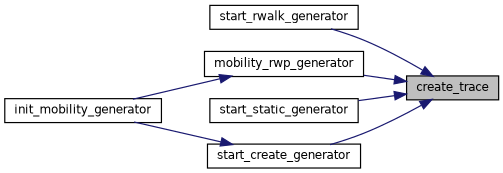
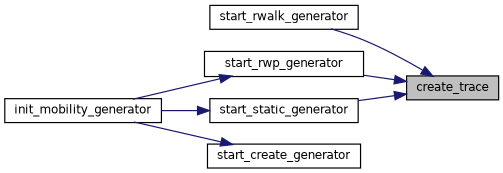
node "mobility_rwp_generator": label "mobility_rwp_generator" -> "start_rwp_generator"
edge "init_mobility_generator" -> "start_static_generator": added
edge "start_create_generator" -> "create_trace": removed
